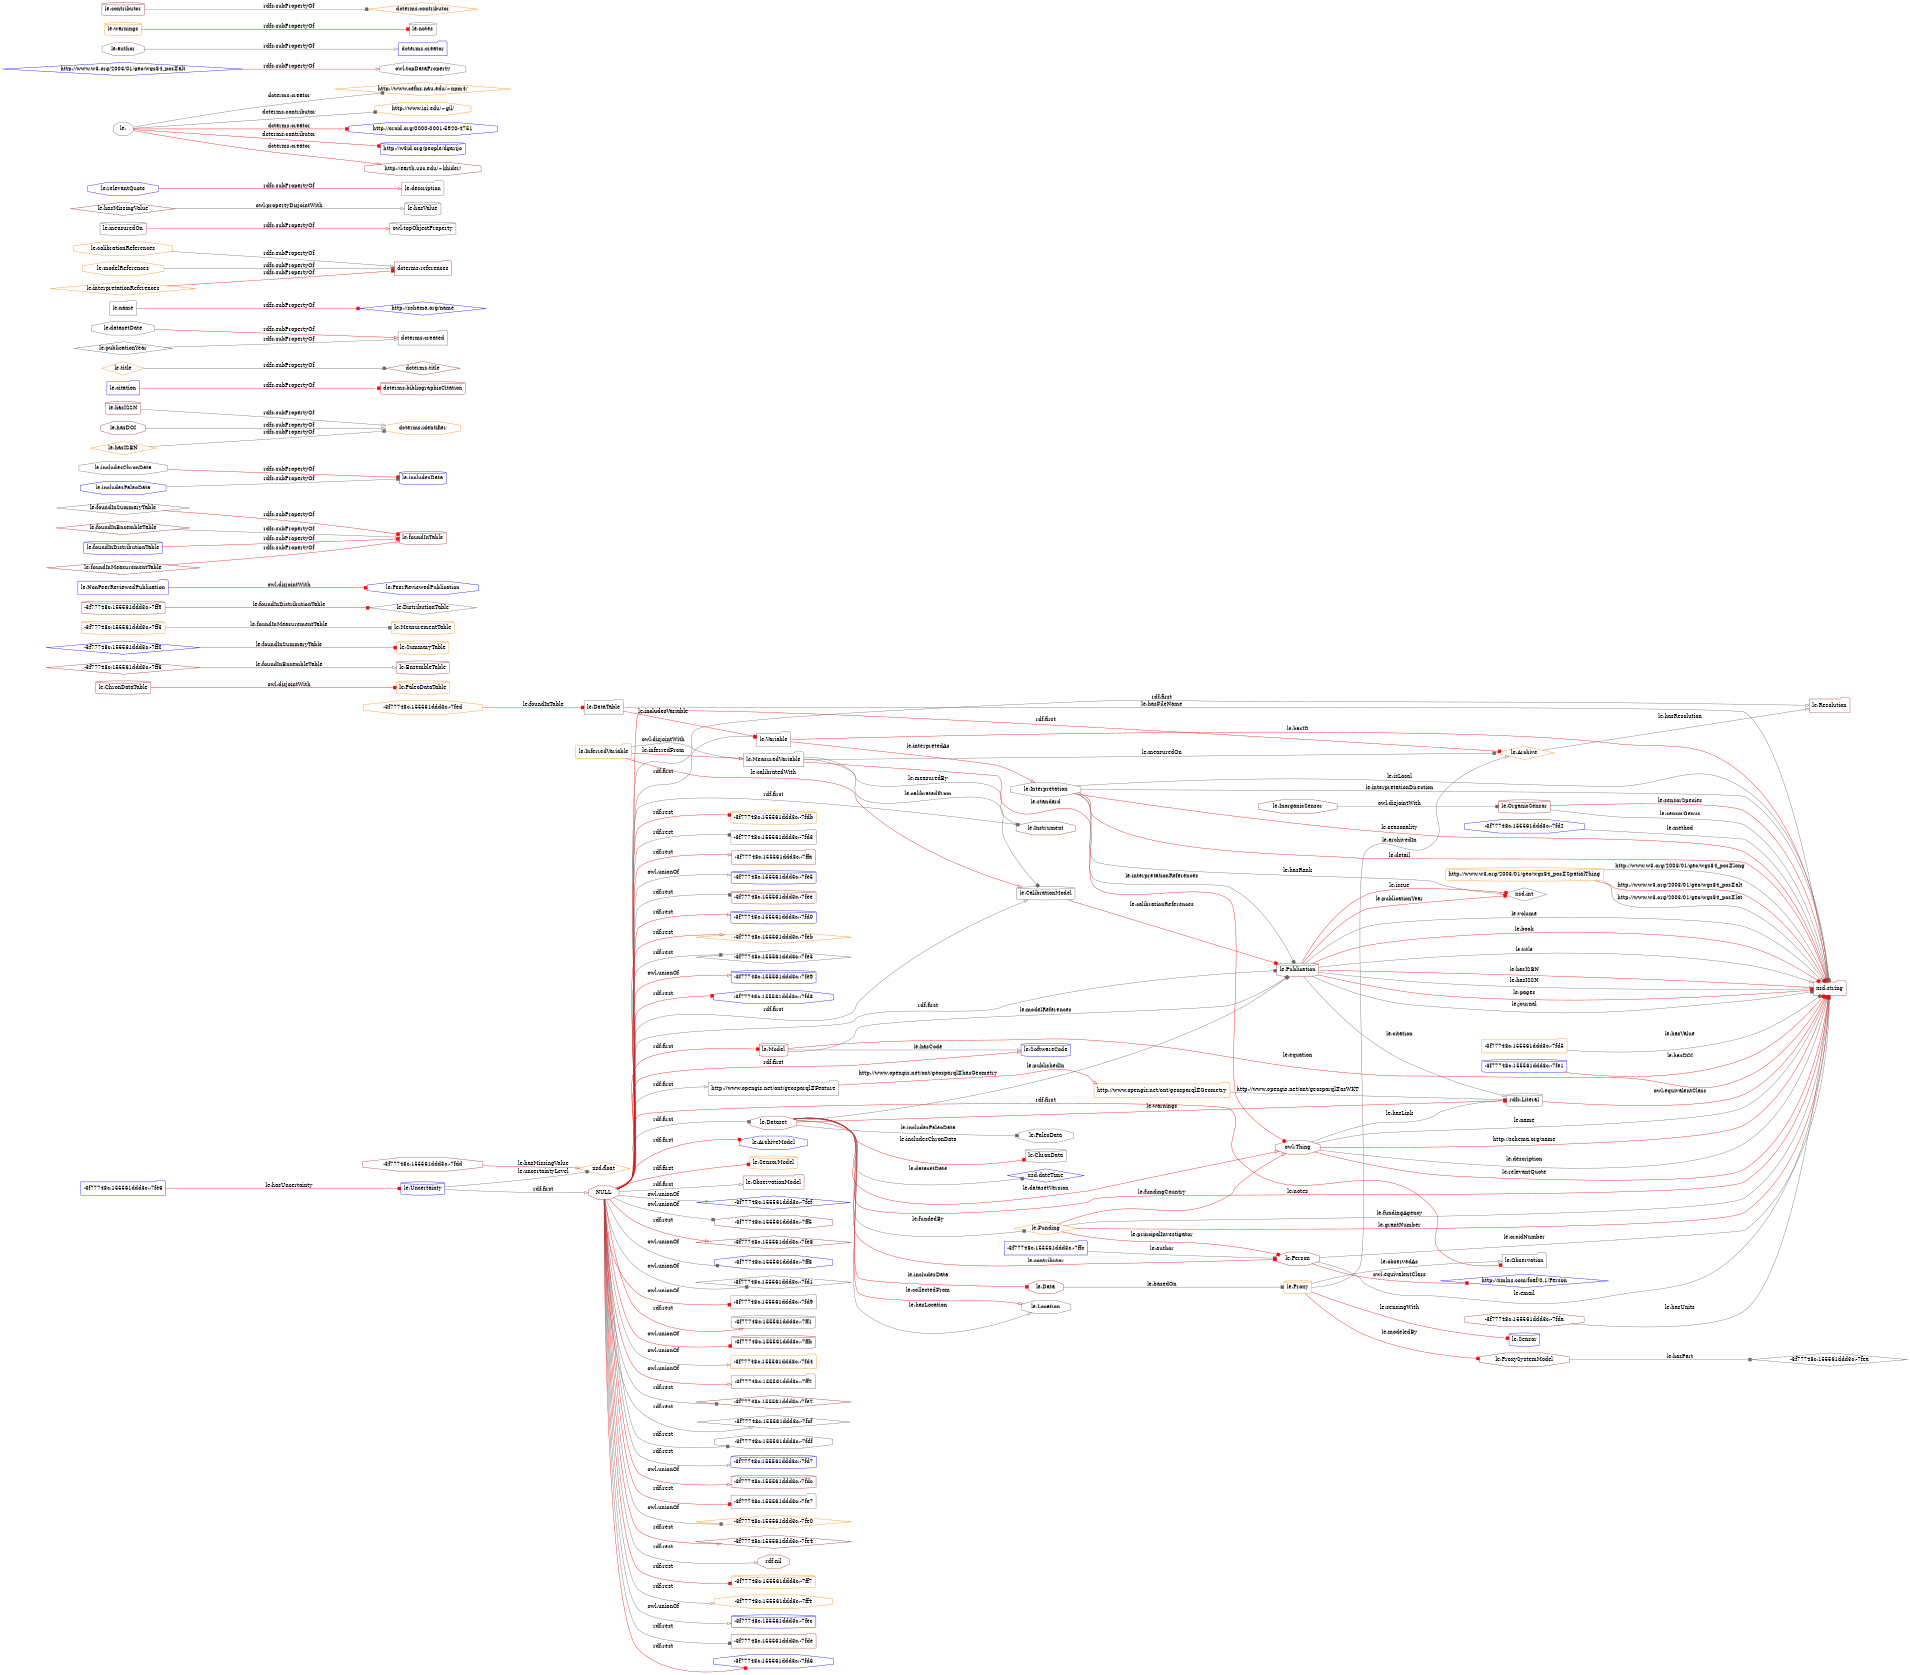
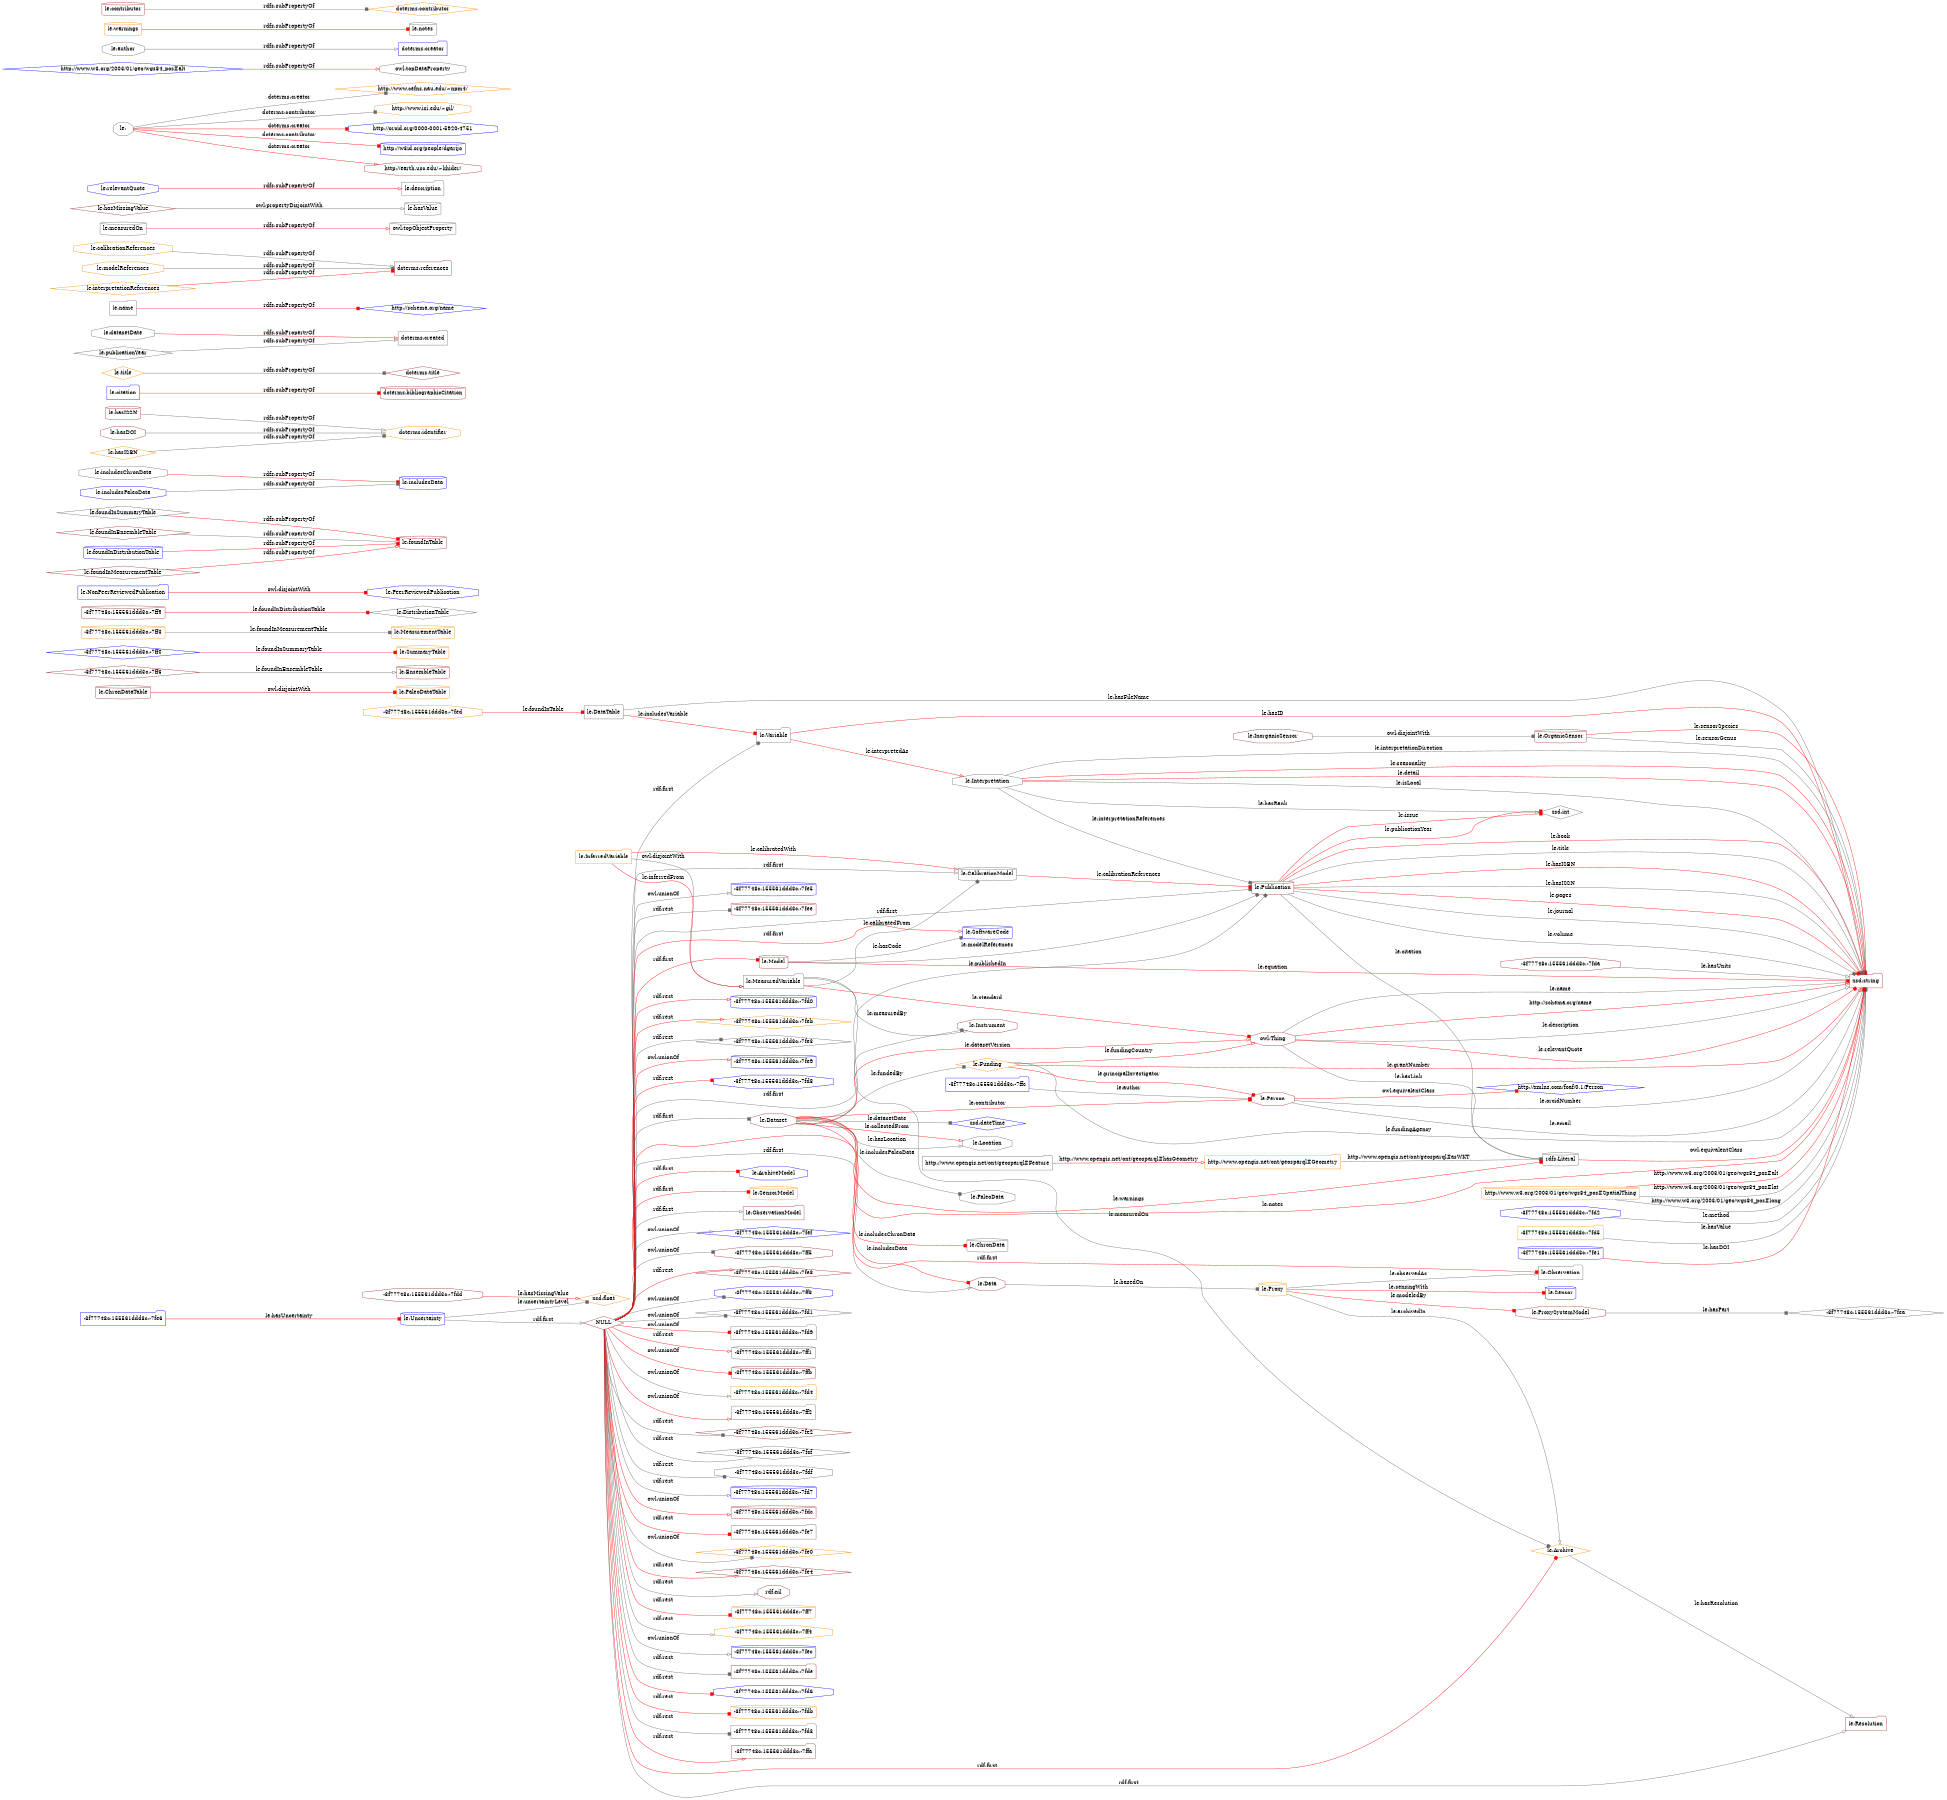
edge "le:Model" -> "le:SoftwareCode": arrowhead onormal -> box
edge "NULL" -> "http://www.opengis.net/ont/geosparql#Feature": now "NULL" -> "le:Data"
node "NULL": shape octagon -> diamond
